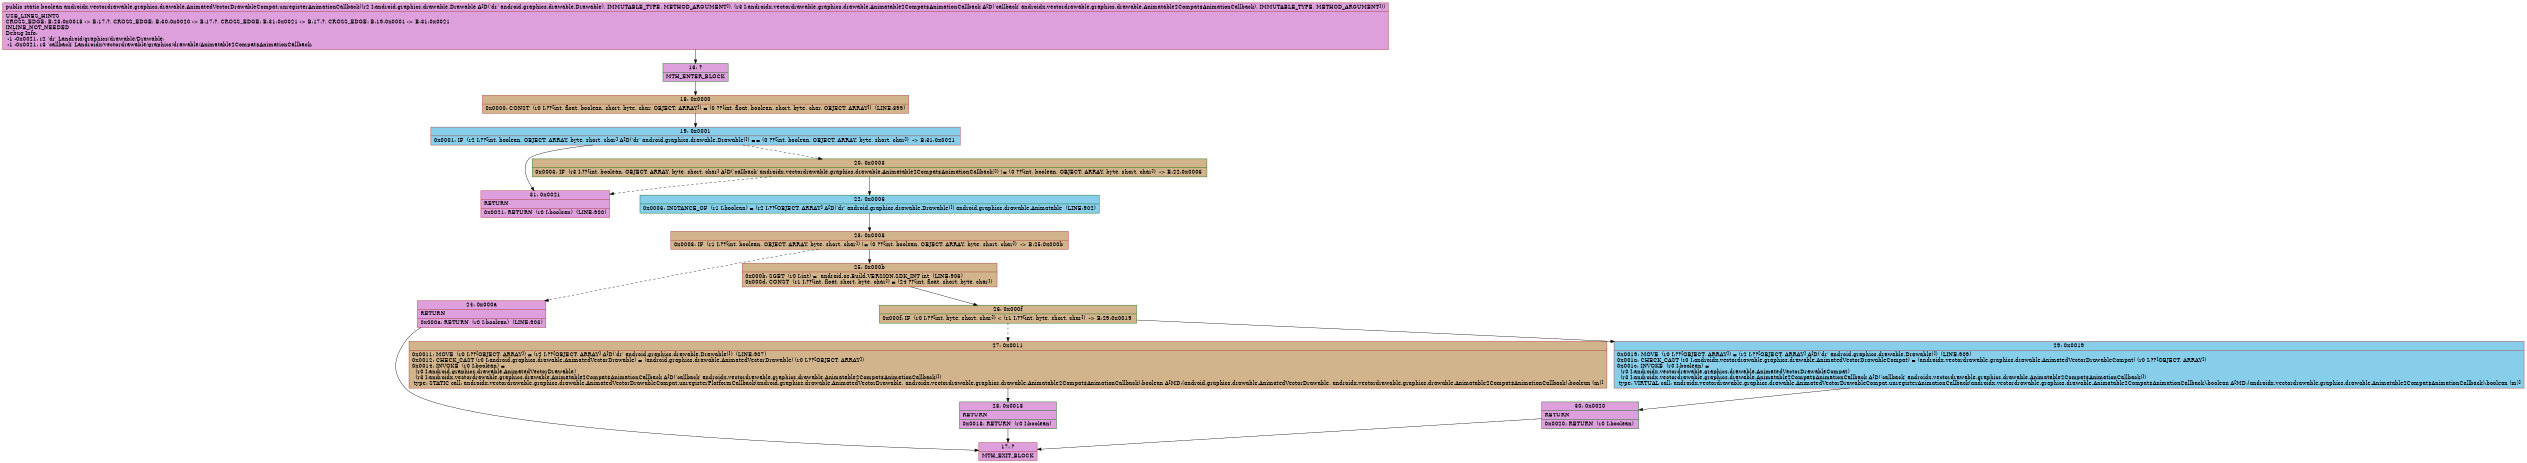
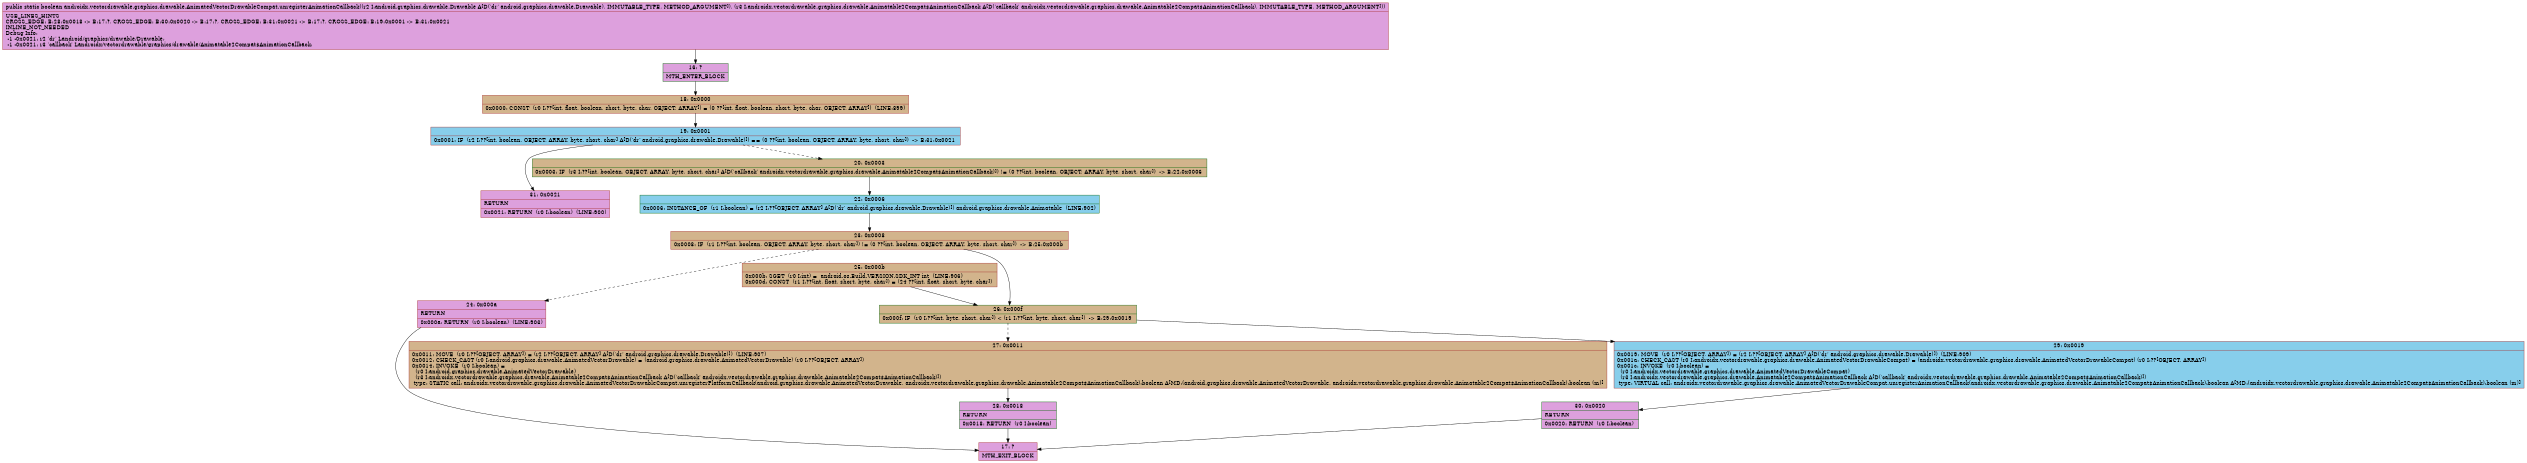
edge "20: 0x0003" -> "31: 0x0021": removed
edge "23: 0x0008" -> "25: 0x000b": now "23: 0x0008" -> "26: 0x000f"
